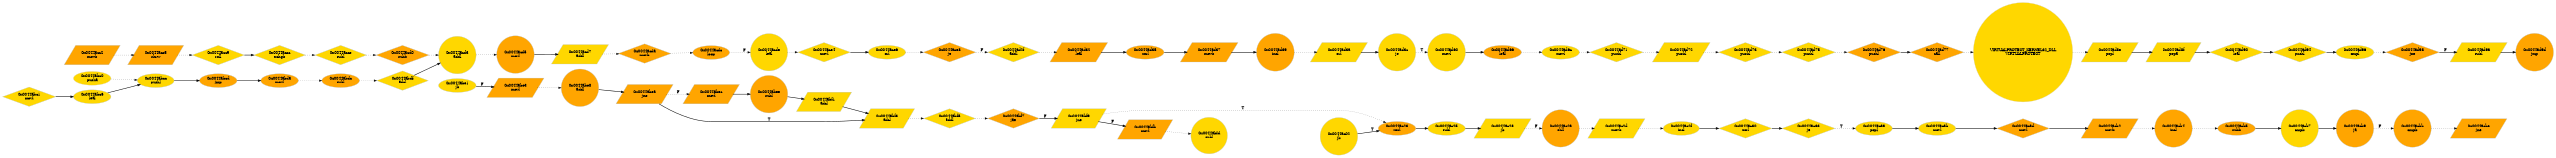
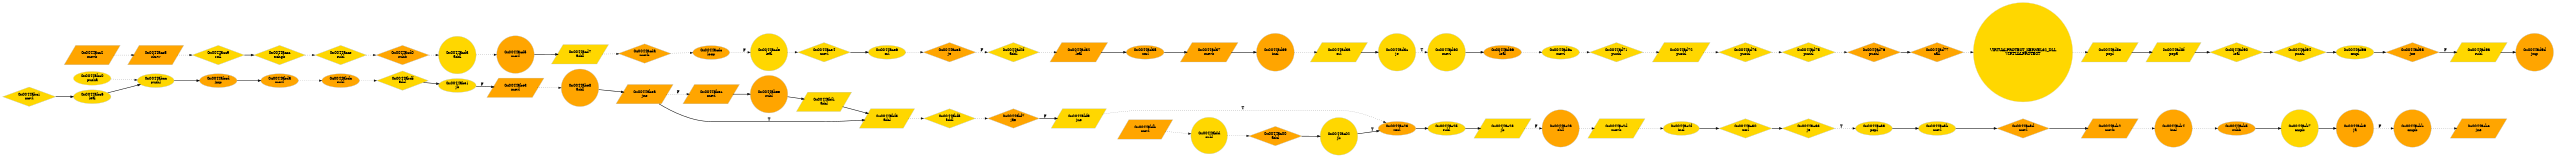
edge "0x0044ad96 cmpl" -> "0x0044ad98 jne": style dotted -> bold
edge "0x0044abdf adcl" -> "0x0044acd3 addl": now "0x0044abdf adcl" -> "0x0044abe1 jb"
edge "0x0044abf9 jne" -> "0x0044abfb movl": removed, label "F"
node "0x0044ac00 adcl": added
